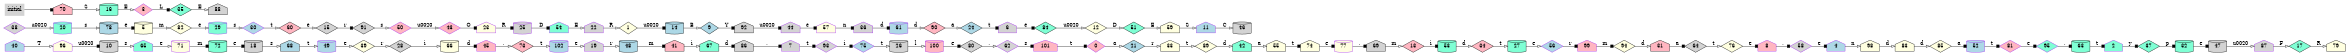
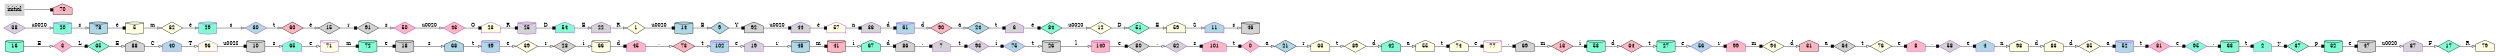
edge "70" -> "16": removed, label "S"
edge "11" -> "46": label "C" -> "s"
edge "88" -> "40": added, label "C"
node "41": shape house -> cylinder
node "100": label "100" -> "140"
